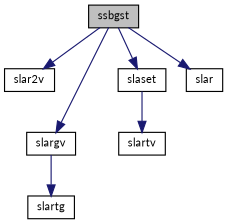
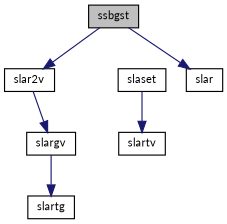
edge "ssbgst" -> "slaset": removed
edge "ssbgst" -> "slargv": now "slar2v" -> "slargv"
